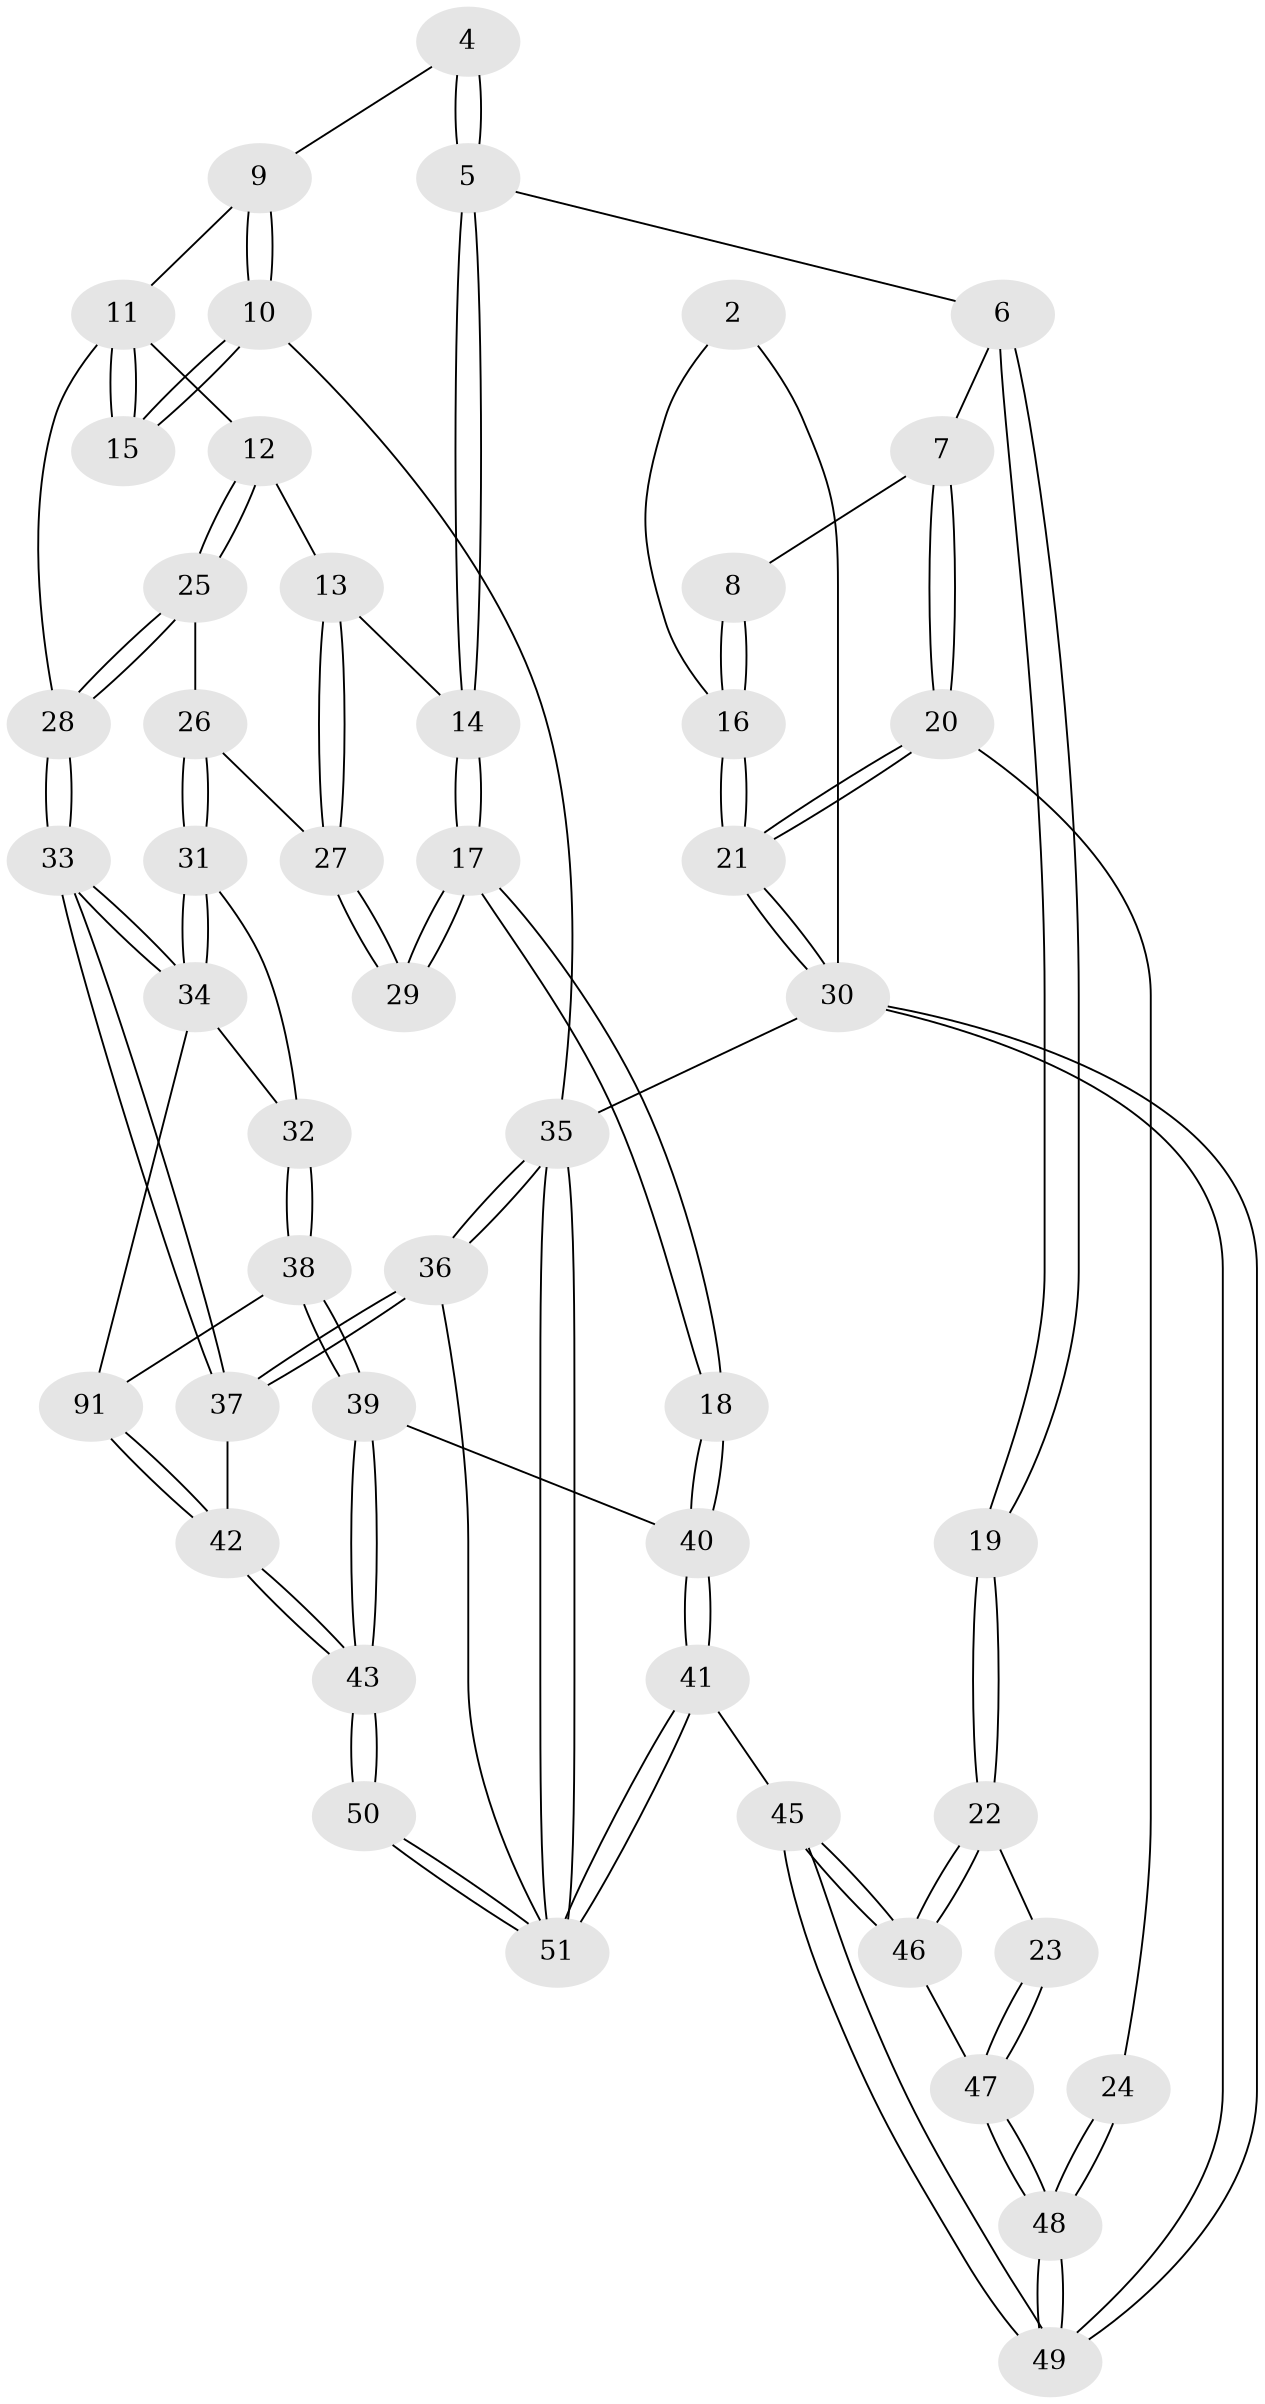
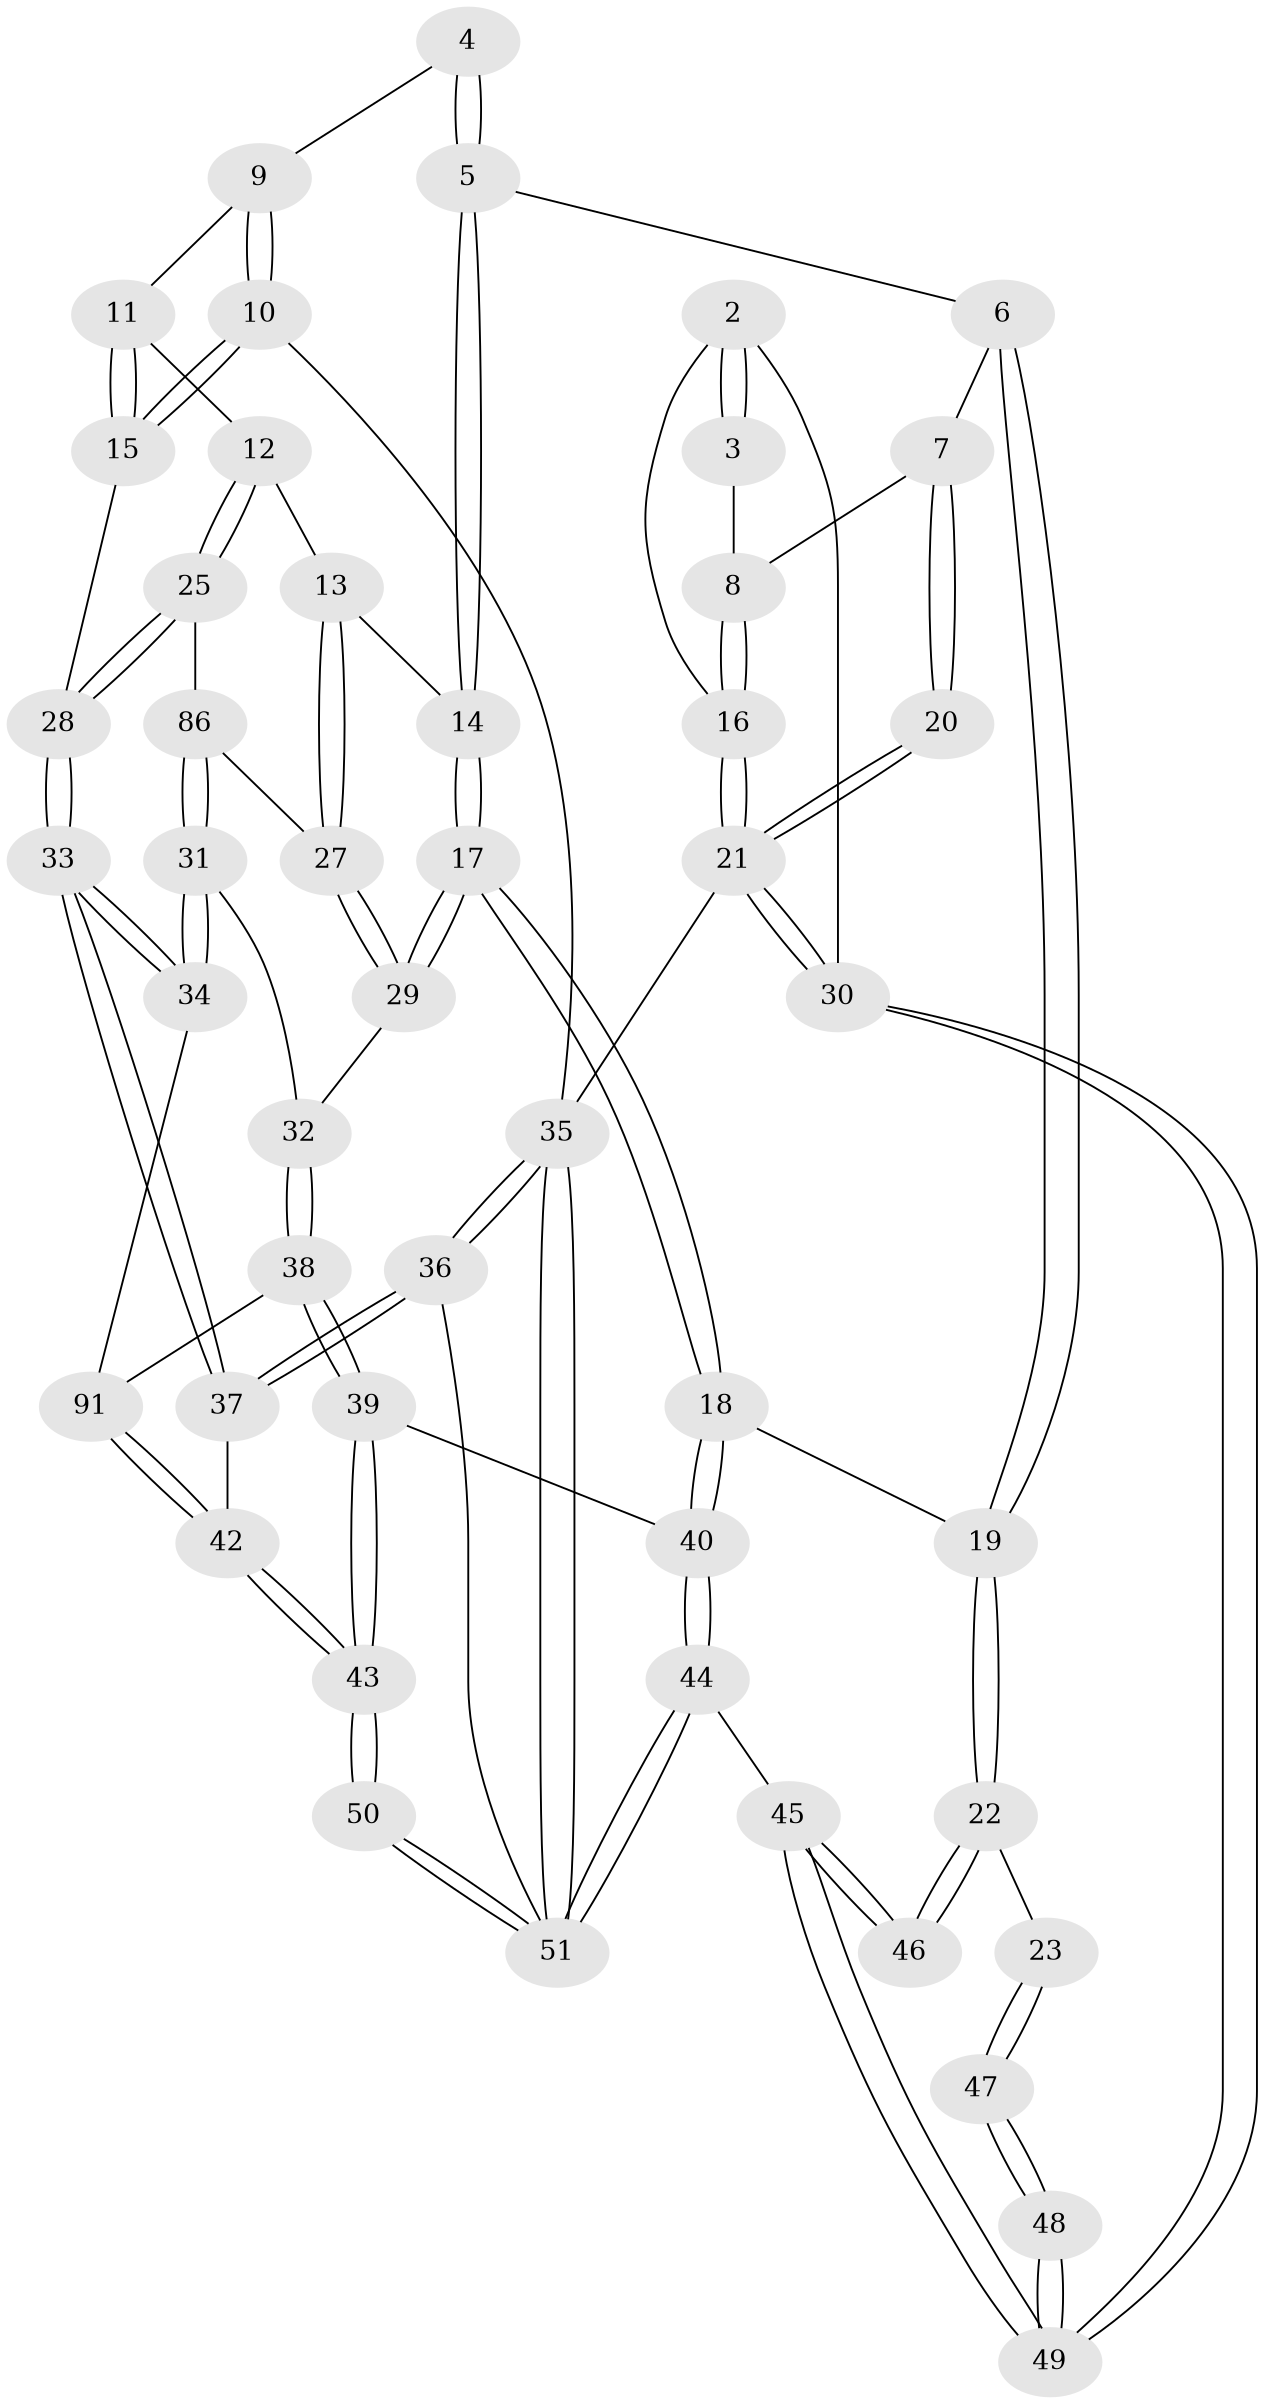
node "3": added
edge "11" -- "28": now "15" -- "28"
node "26": label "26" -> "86"
edge "34" -- "32": now "29" -- "32"
edge "30" -- "35": now "21" -- "35"
edge "18" -- "19": added
node "41": label "41" -> "44"
edge "46" -- "47": removed
node "24": removed
